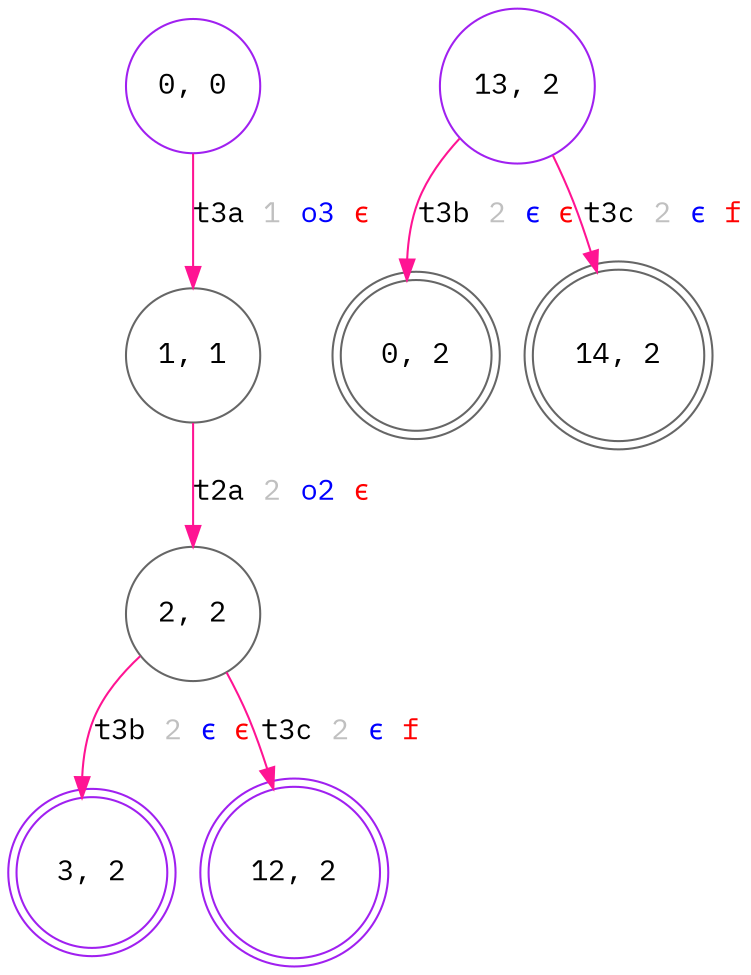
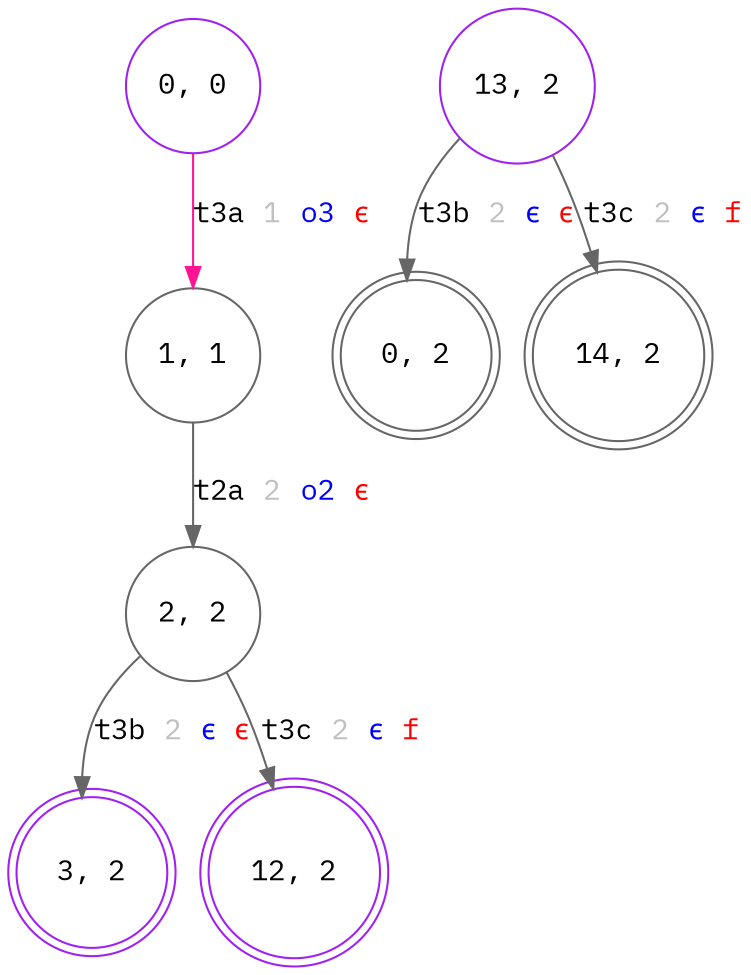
edge "13, 2" -> "0, 2": color deeppink -> gray40
edge "13, 2" -> "14, 2": color deeppink -> gray40
edge "1, 1" -> "2, 2": color deeppink -> gray40
edge "2, 2" -> "3, 2": color deeppink -> gray40
edge "2, 2" -> "12, 2": color deeppink -> gray40
